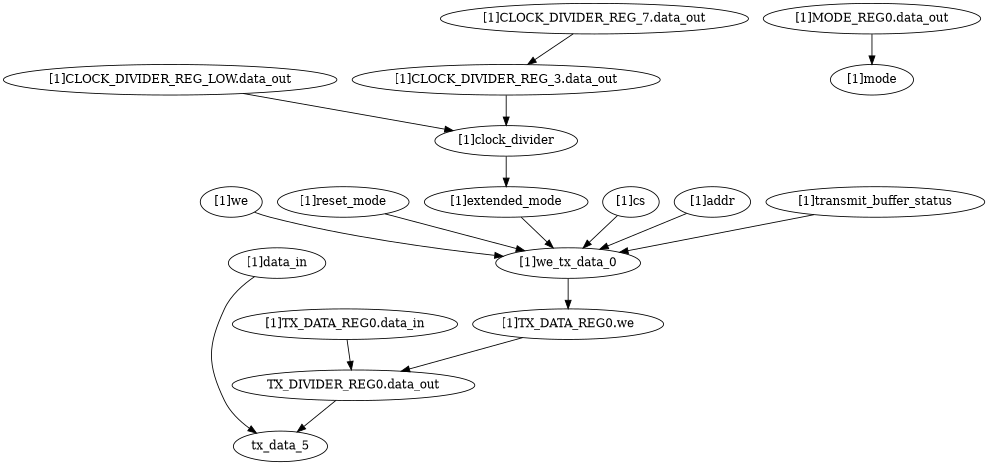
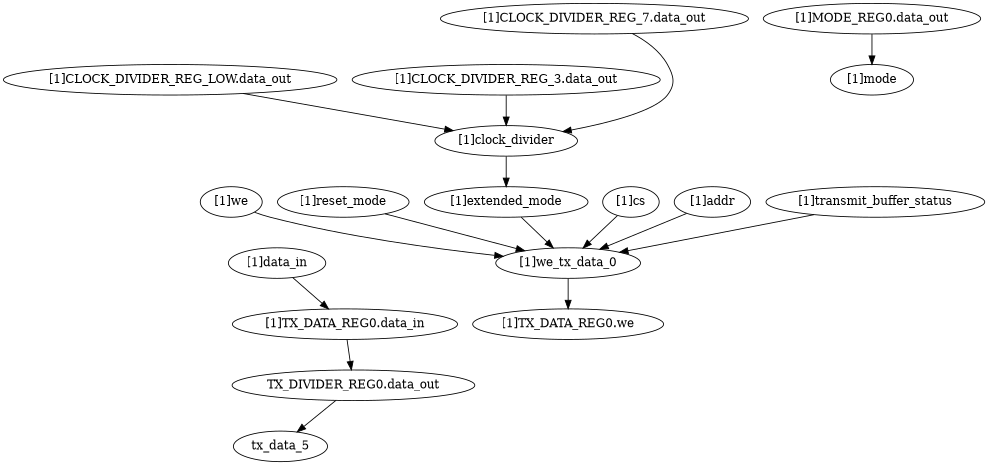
edge "[1]CLOCK_DIVIDER_REG_7.data_out" -> "[1]CLOCK_DIVIDER_REG_3.data_out": now "[1]CLOCK_DIVIDER_REG_7.data_out" -> "[1]clock_divider"
edge "[1]data_in" -> "tx_data_5": now "[1]data_in" -> "[1]TX_DATA_REG0.data_in"
edge "[1]TX_DATA_REG0.we" -> "TX_DIVIDER_REG0.data_out": removed
